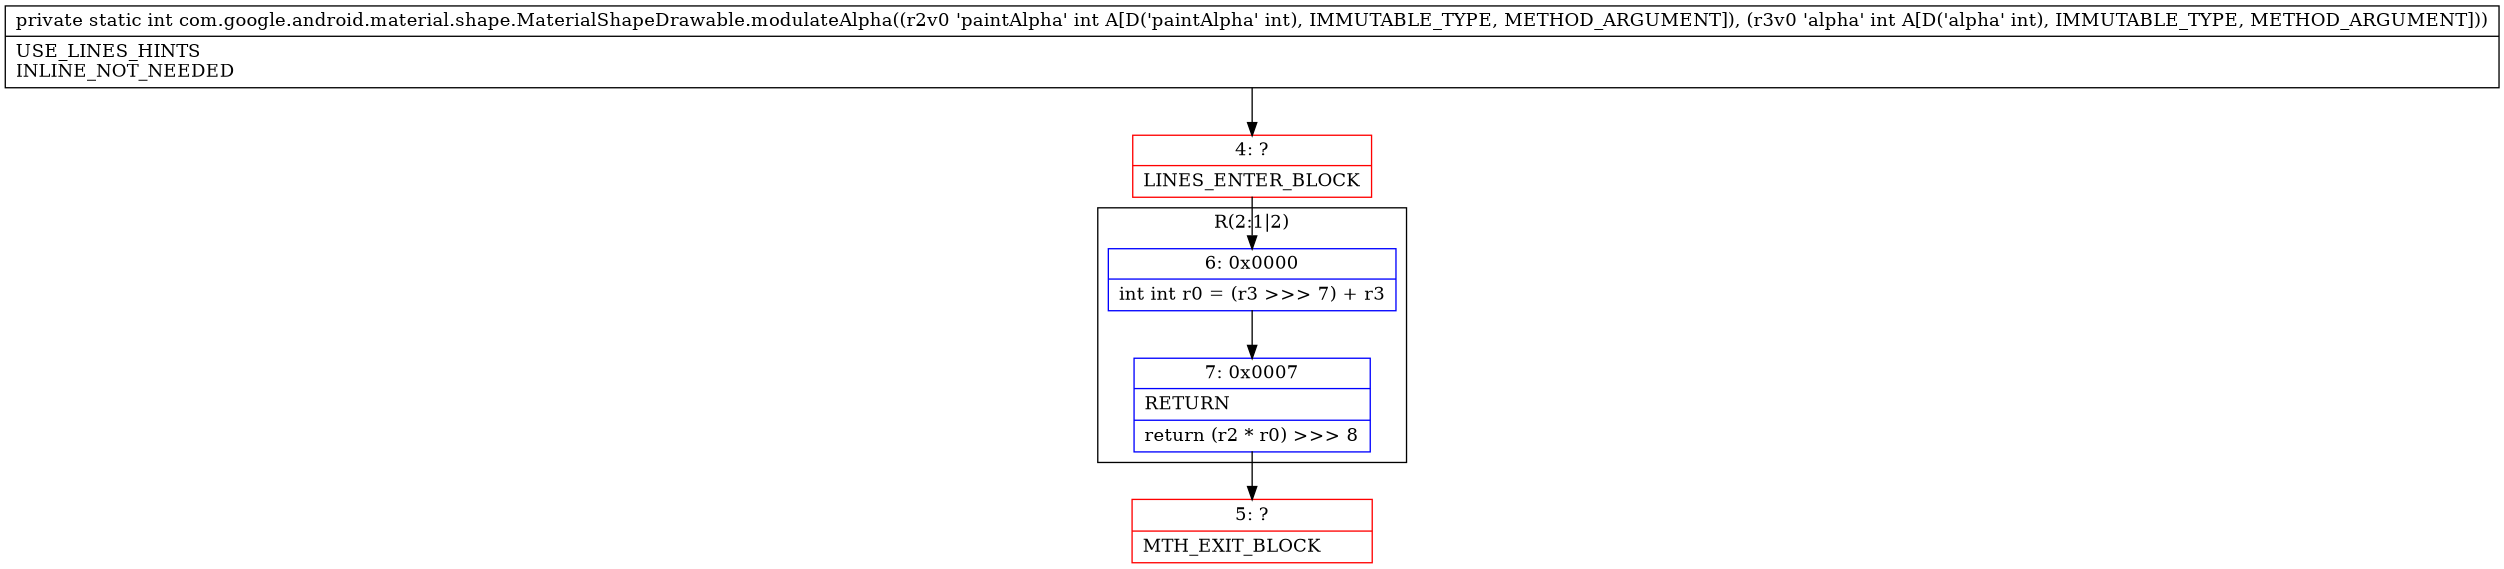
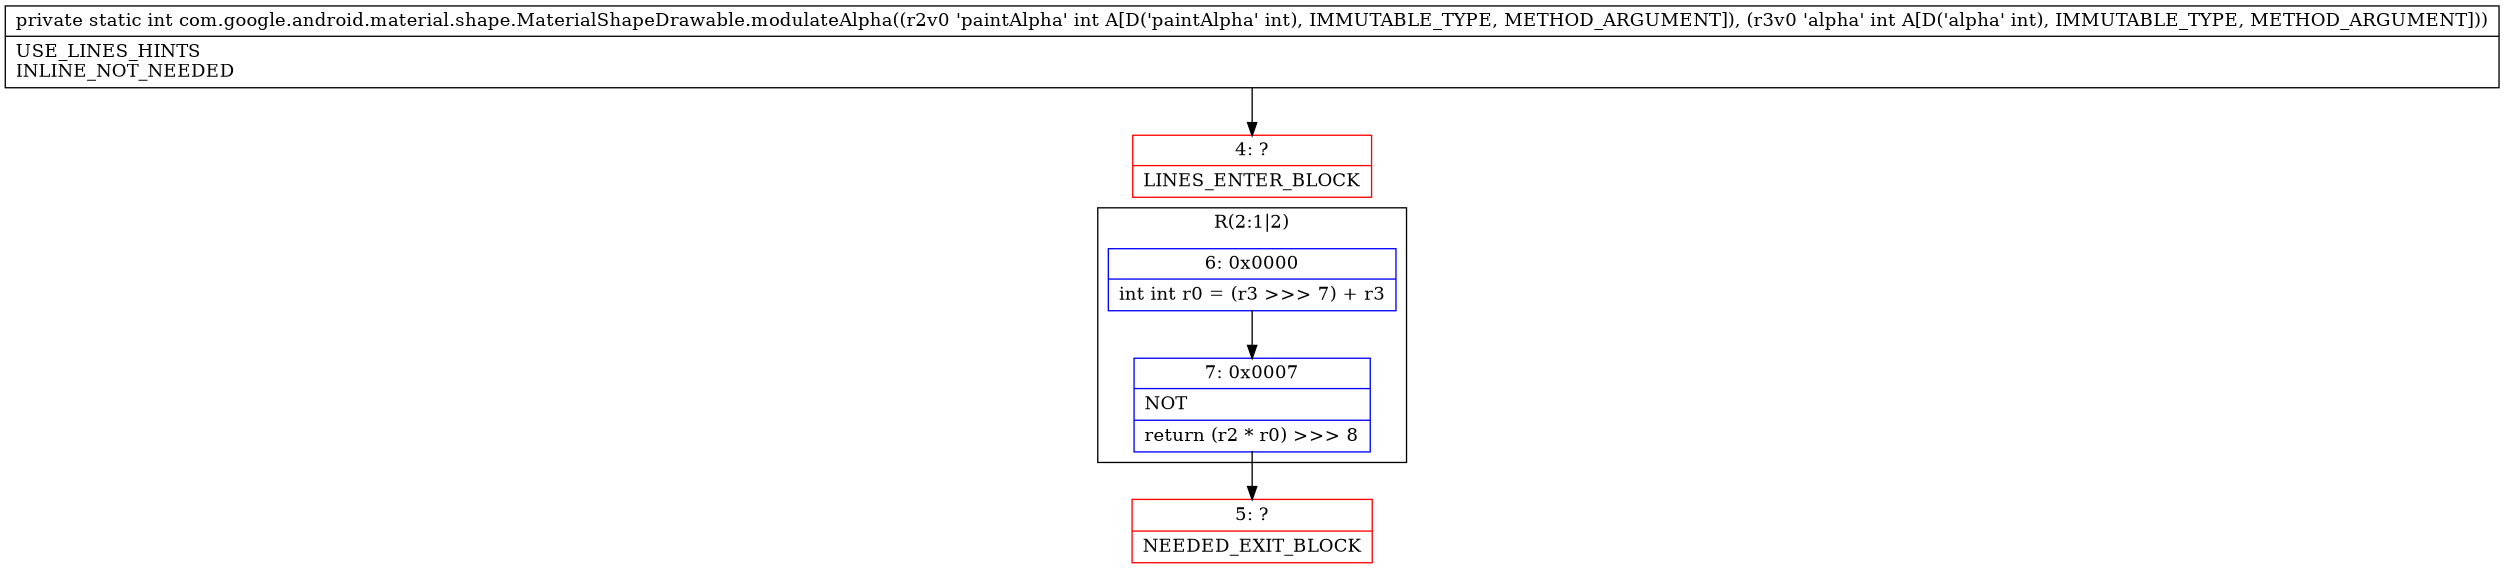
edge "4: ?" -> "6: 0x0000": removed
node "7: 0x0007": text "RETURN" -> "NOT"
node "5: ?": text "MTH_EXIT_BLOCK" -> "NEEDED_EXIT_BLOCK"
